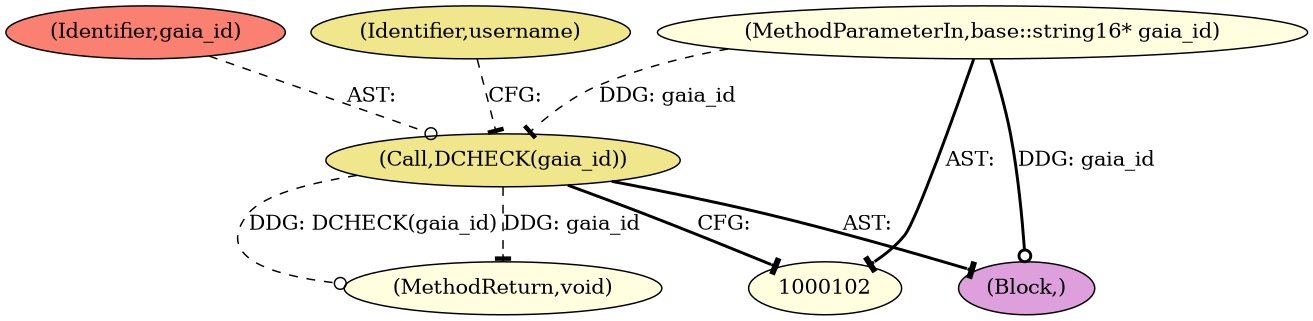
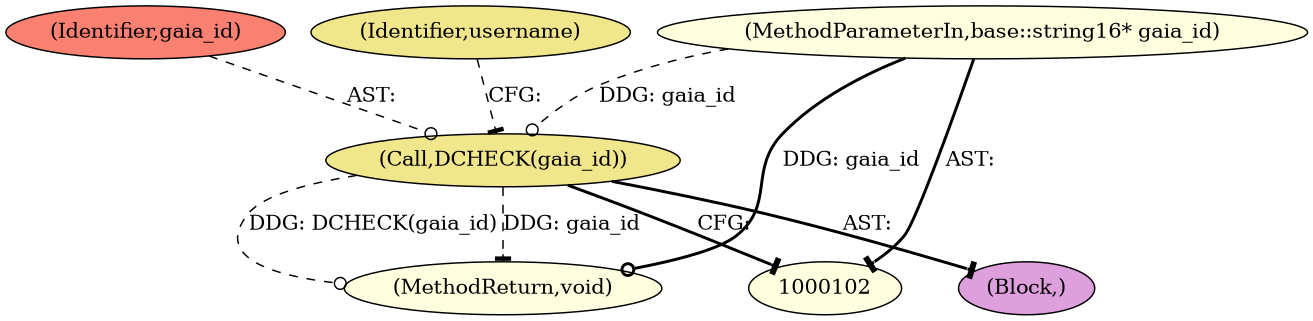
edge "(MethodParameterIn,base::string16* gaia_id)" -> "(Call,DCHECK(gaia_id))": arrowhead tee -> odot
edge "(MethodParameterIn,base::string16* gaia_id)" -> "(Block,)": now "(MethodParameterIn,base::string16* gaia_id)" -> "(MethodReturn,void)"
